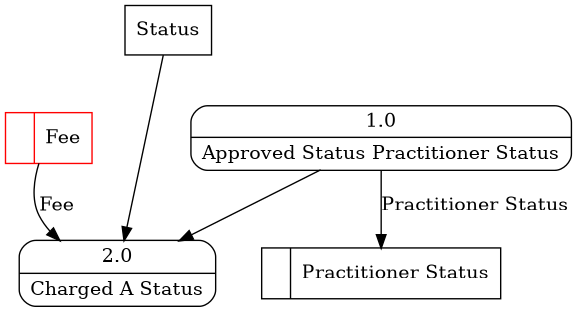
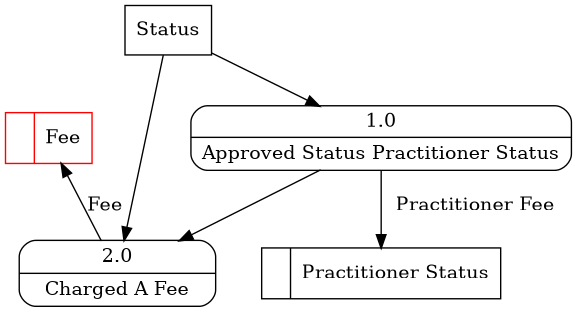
edge "Status" -> "1.0": added
edge "Fee" -> "2.0": reversed
edge "1.0" -> "Practitioner Status": label "Practitioner Status" -> "Practitioner Fee"
node "2.0": text "Charged A Status" -> "Charged A Fee"
